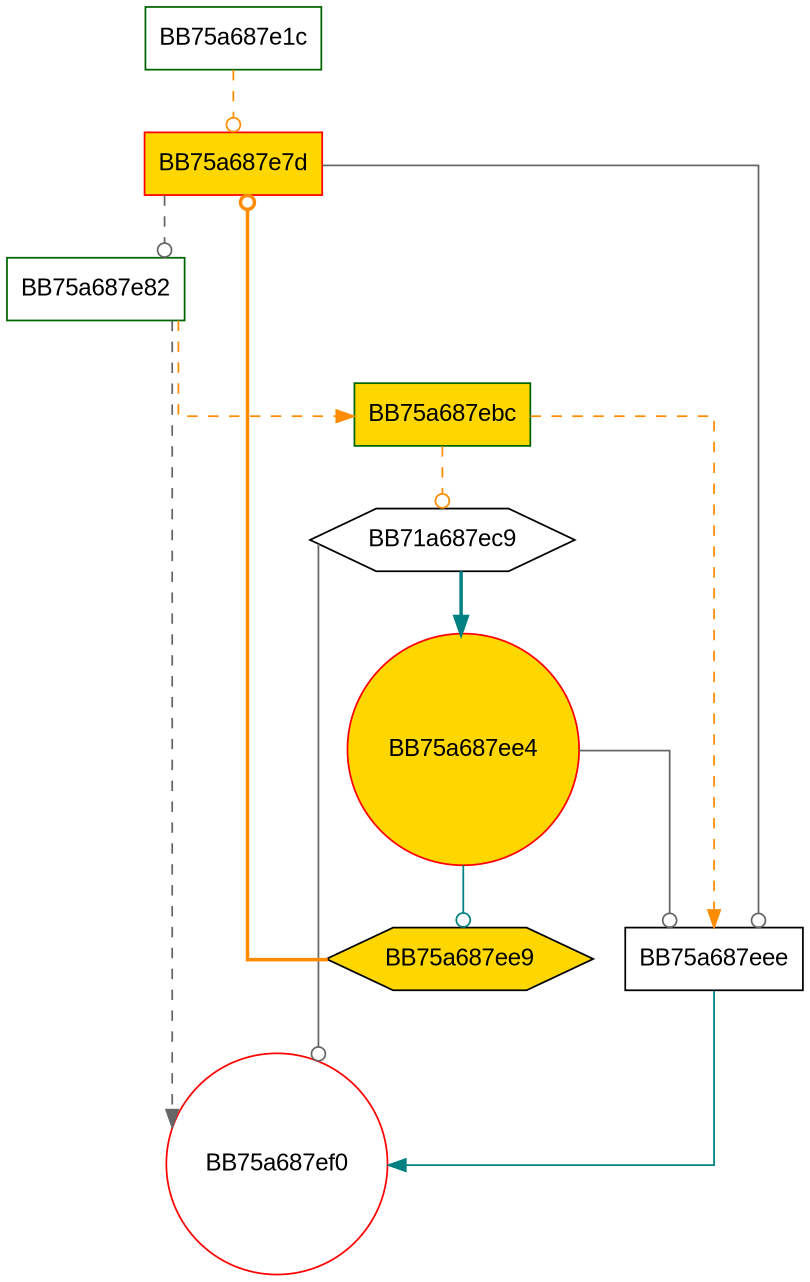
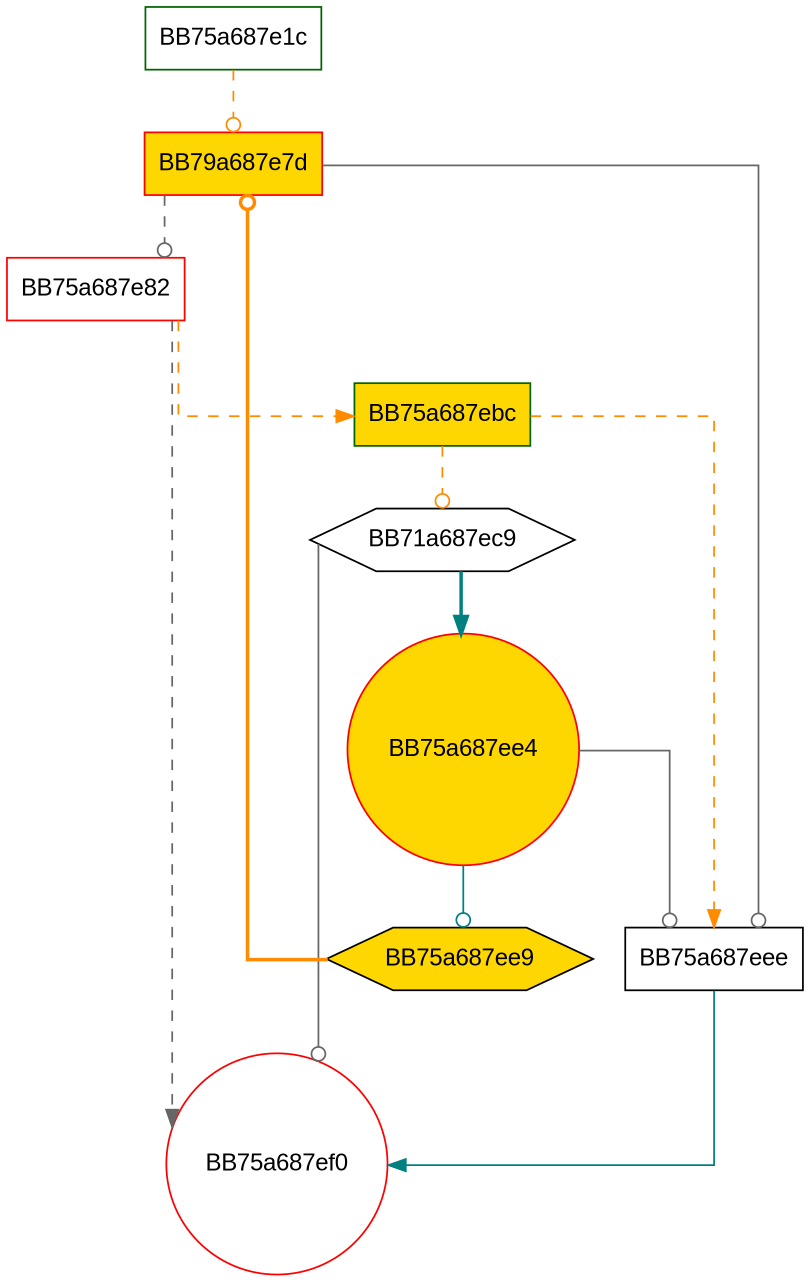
node "BB75a687e7d": label "BB75a687e7d" -> "BB79a687e7d"
node "BB75a687e82": color darkgreen -> red
